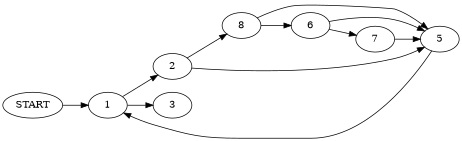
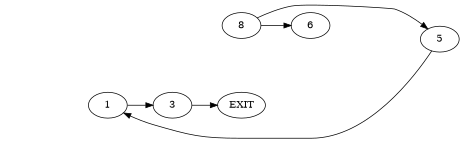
edge "6" -> "5": removed
node "7": removed
node "2": removed
node "START": removed
node "EXIT": added
